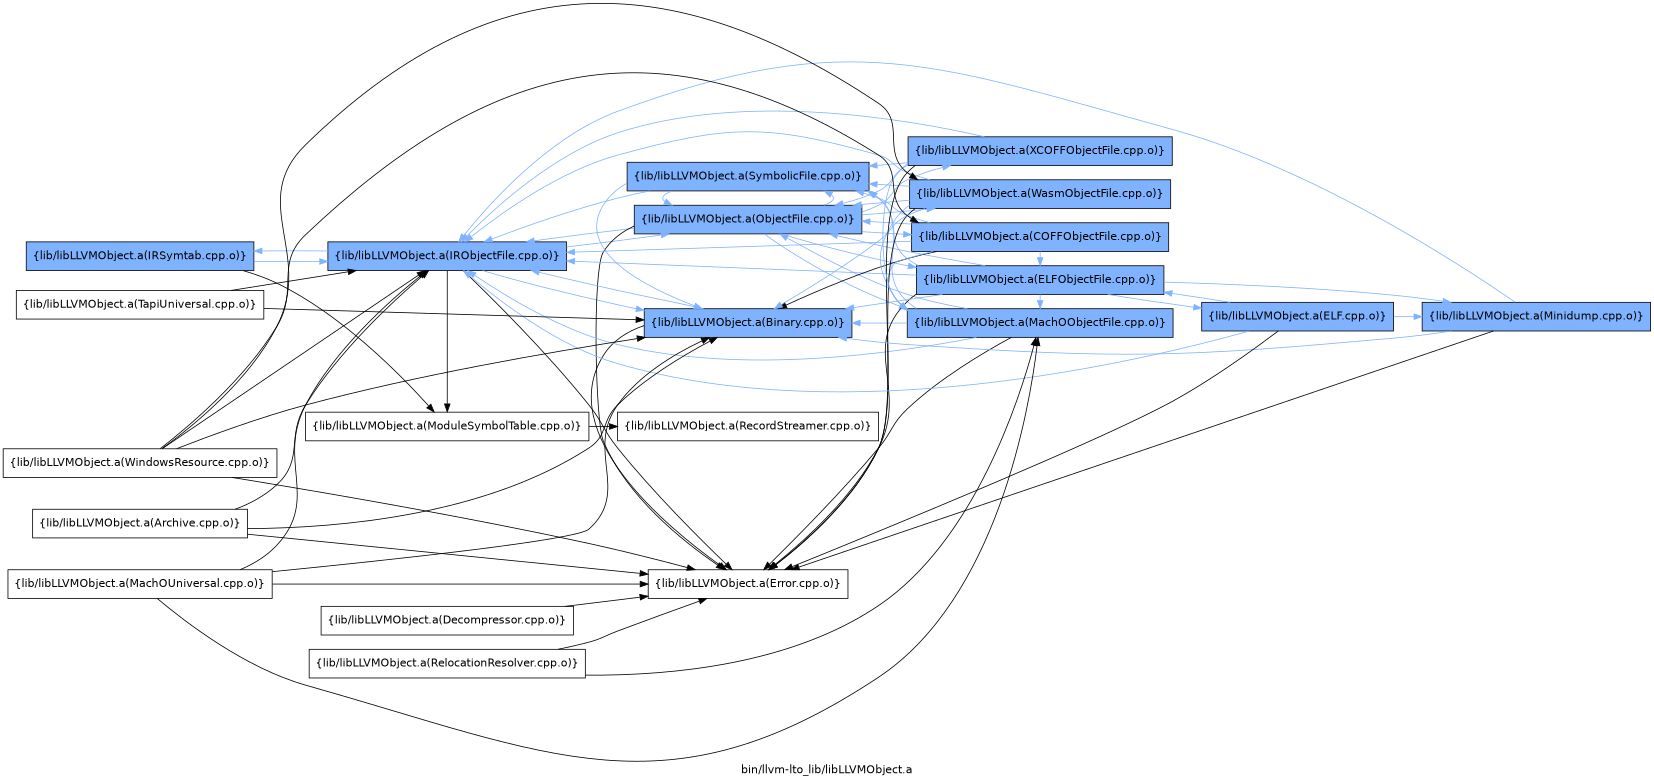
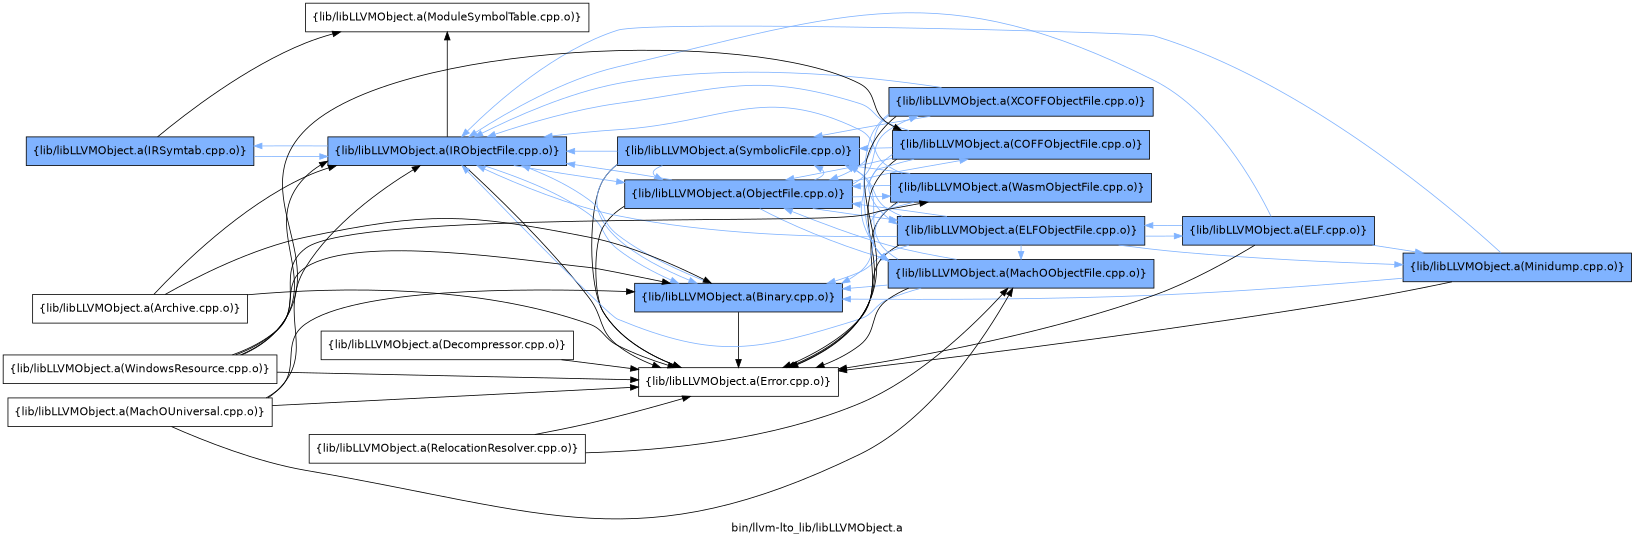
edge "{lib/libLLVMObject.a(SymbolicFile.cpp.o)}" -> "{lib/libLLVMObject.a(Error.cpp.o)}": added
edge "{lib/libLLVMObject.a(COFFObjectFile.cpp.o)}" -> "{lib/libLLVMObject.a(Binary.cpp.o)}": now "{lib/libLLVMObject.a(COFFObjectFile.cpp.o)}" -> "{lib/libLLVMObject.a(Error.cpp.o)}"
node "{lib/libLLVMObject.a(TapiUniversal.cpp.o)}": removed
node "{lib/libLLVMObject.a(RecordStreamer.cpp.o)}": removed
